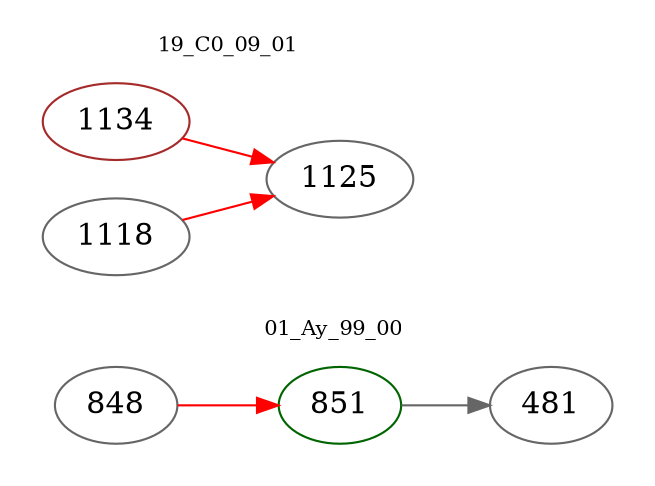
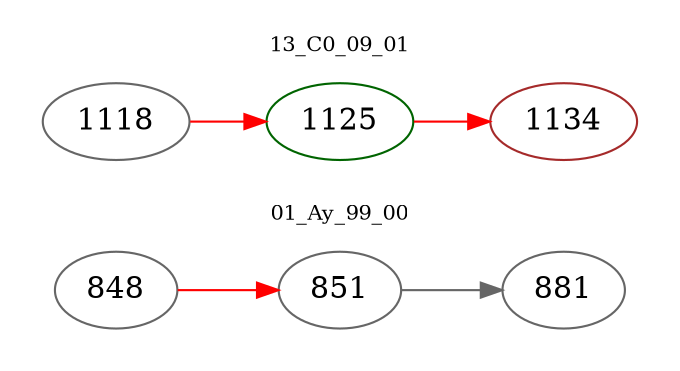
cluster "19_C0_09_01": label "19_C0_09_01" -> "13_C0_09_01"
edge "1134" -> "1125": reversed
node "1125": color gray40 -> darkgreen
node "851": color darkgreen -> gray40
node "481": label "481" -> "881"
